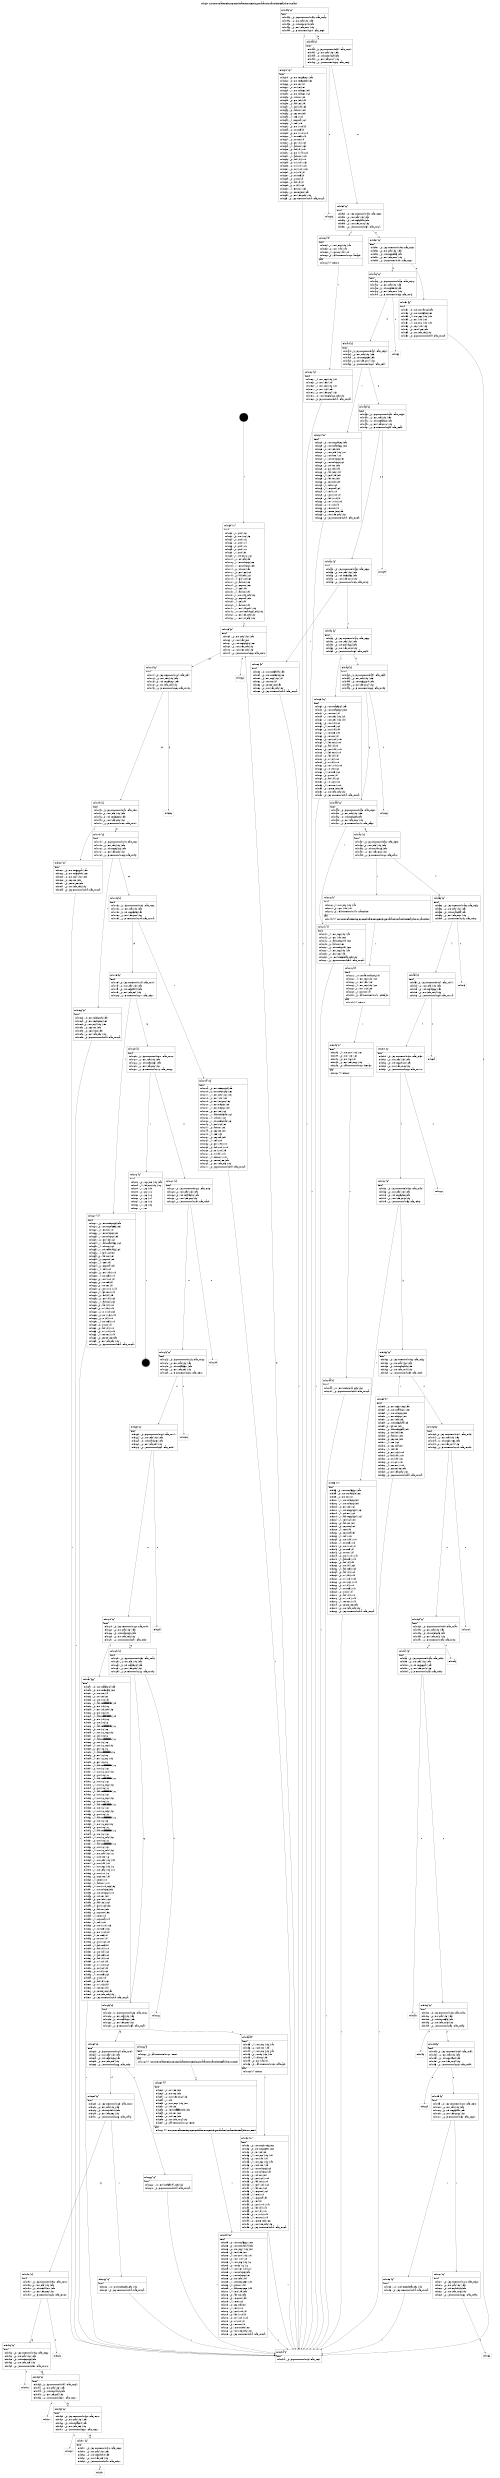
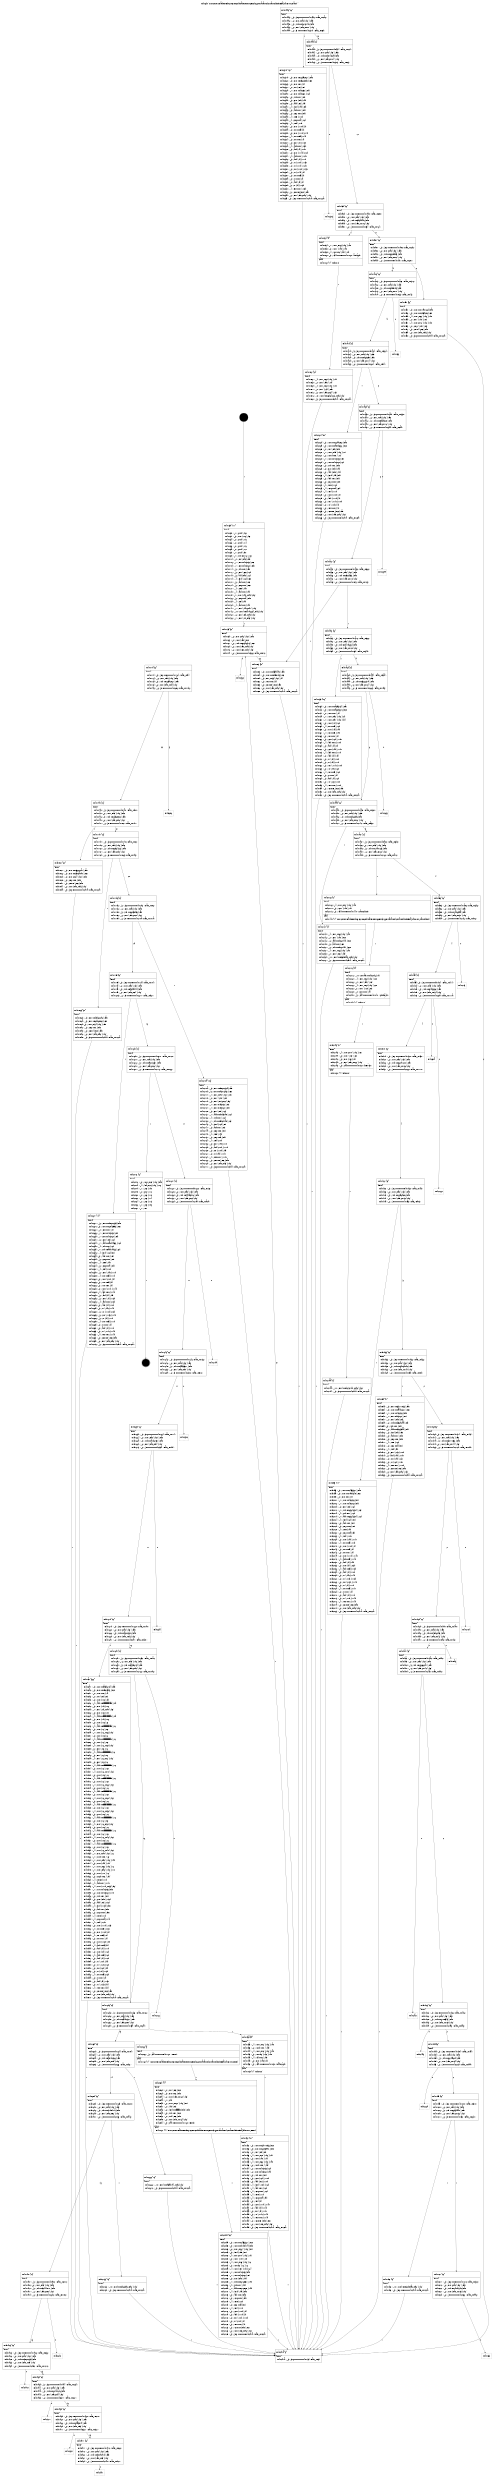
edge "0x40175f [32]" -> "0x40177f [28]": now "0x40175f [32]" -> "0x401e15 [30]"
edge "0x401b1b [28]" -> "0x402860": now "0x401aff [28]" -> "0x402860"
edge "0x401edf [91]" -> "0x401b53 [28]": reversed
